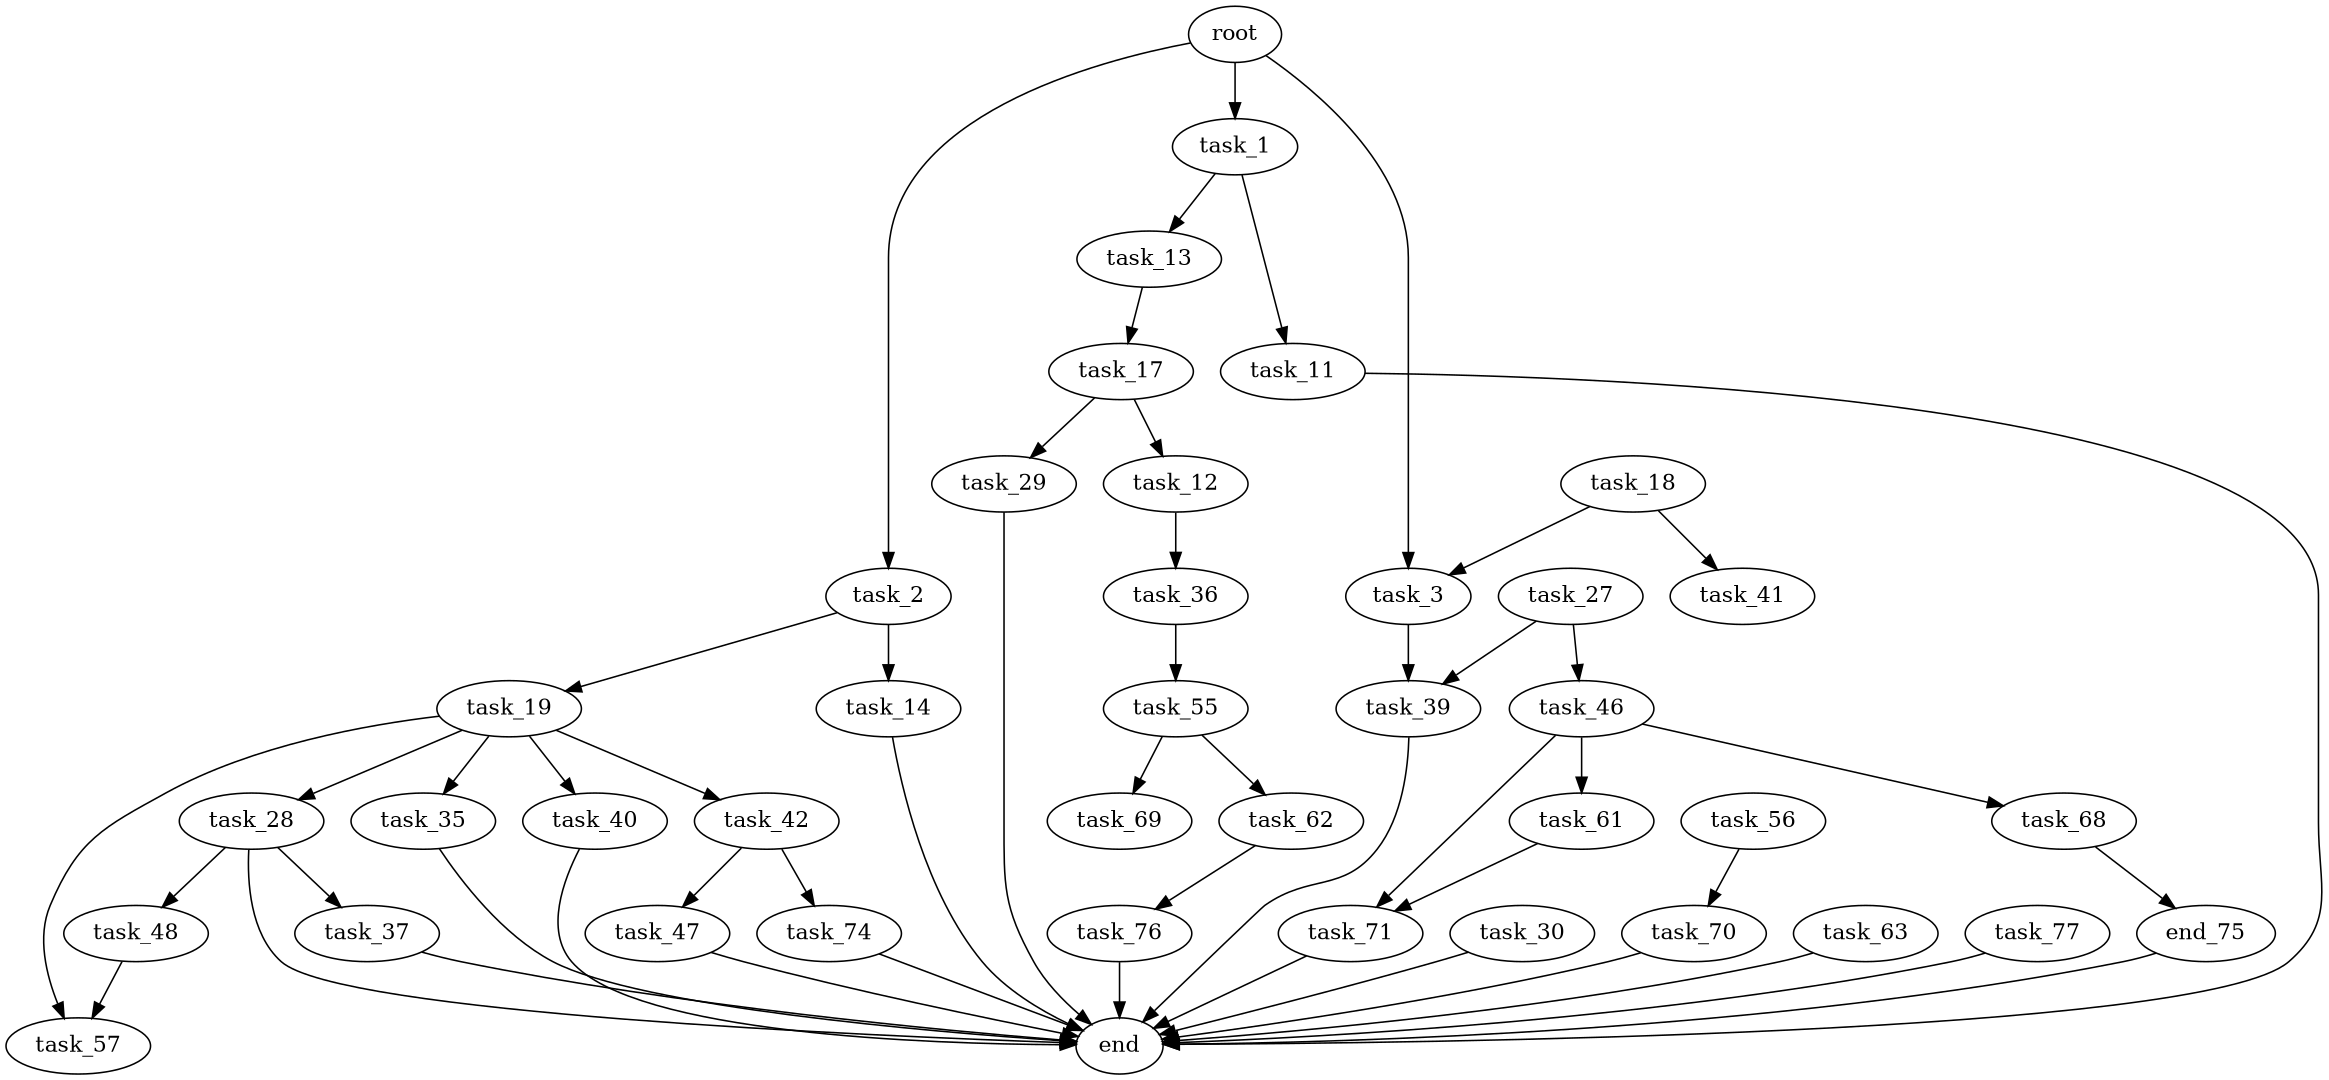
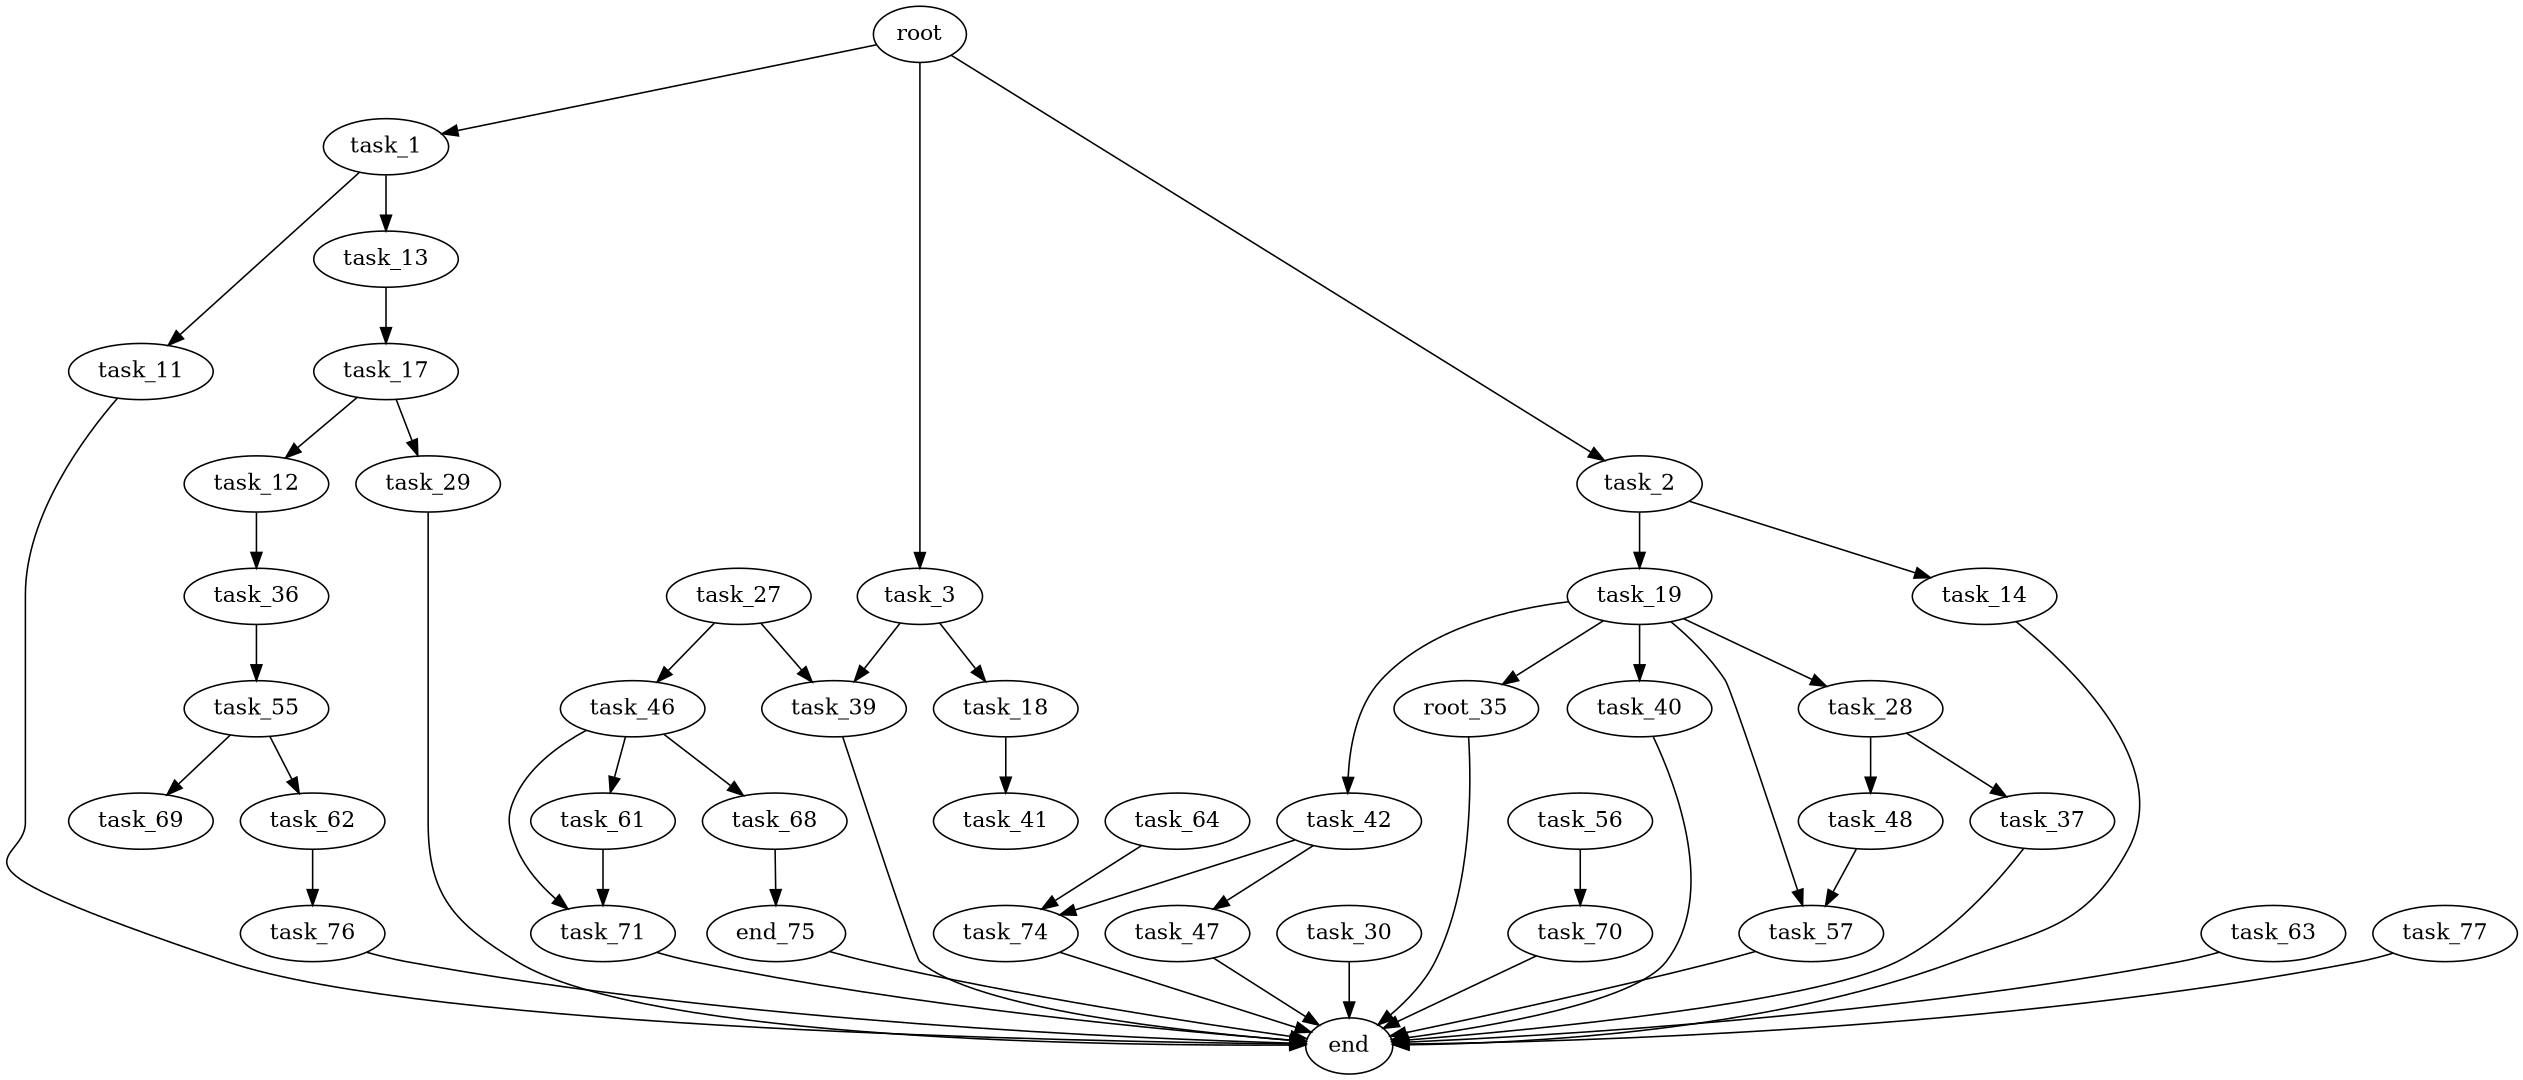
edge "task_18" -> "task_3": reversed
node "task_35": label "task_35" -> "root_35"
node "task_64": added
edge "task_28" -> "end": now "task_57" -> "end"
